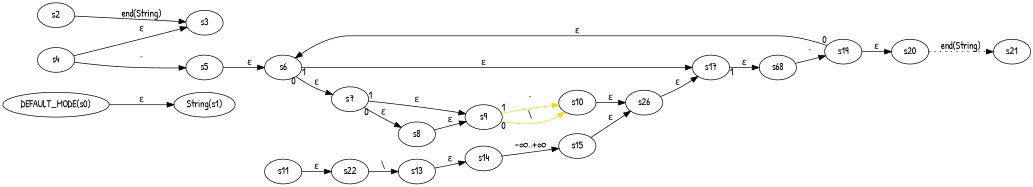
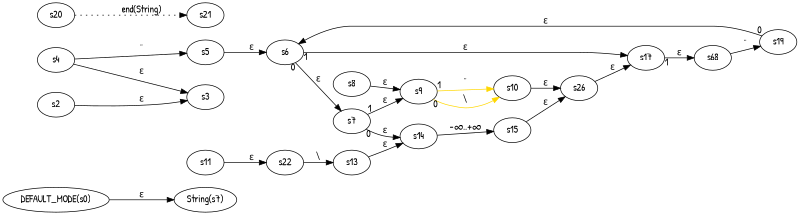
edge "s2" -> "s3": label "end(String)" -> "ε"
edge "s19" -> "s20": removed, label "ε"
node "String(s1)": label "String(s1)" -> "String(s7)"
edge "s7" -> "s8": now "s7" -> "s14"
